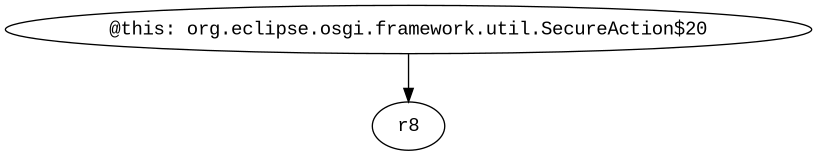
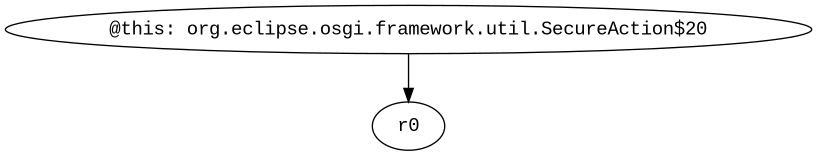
node "r8": label "r8" -> "r0"
